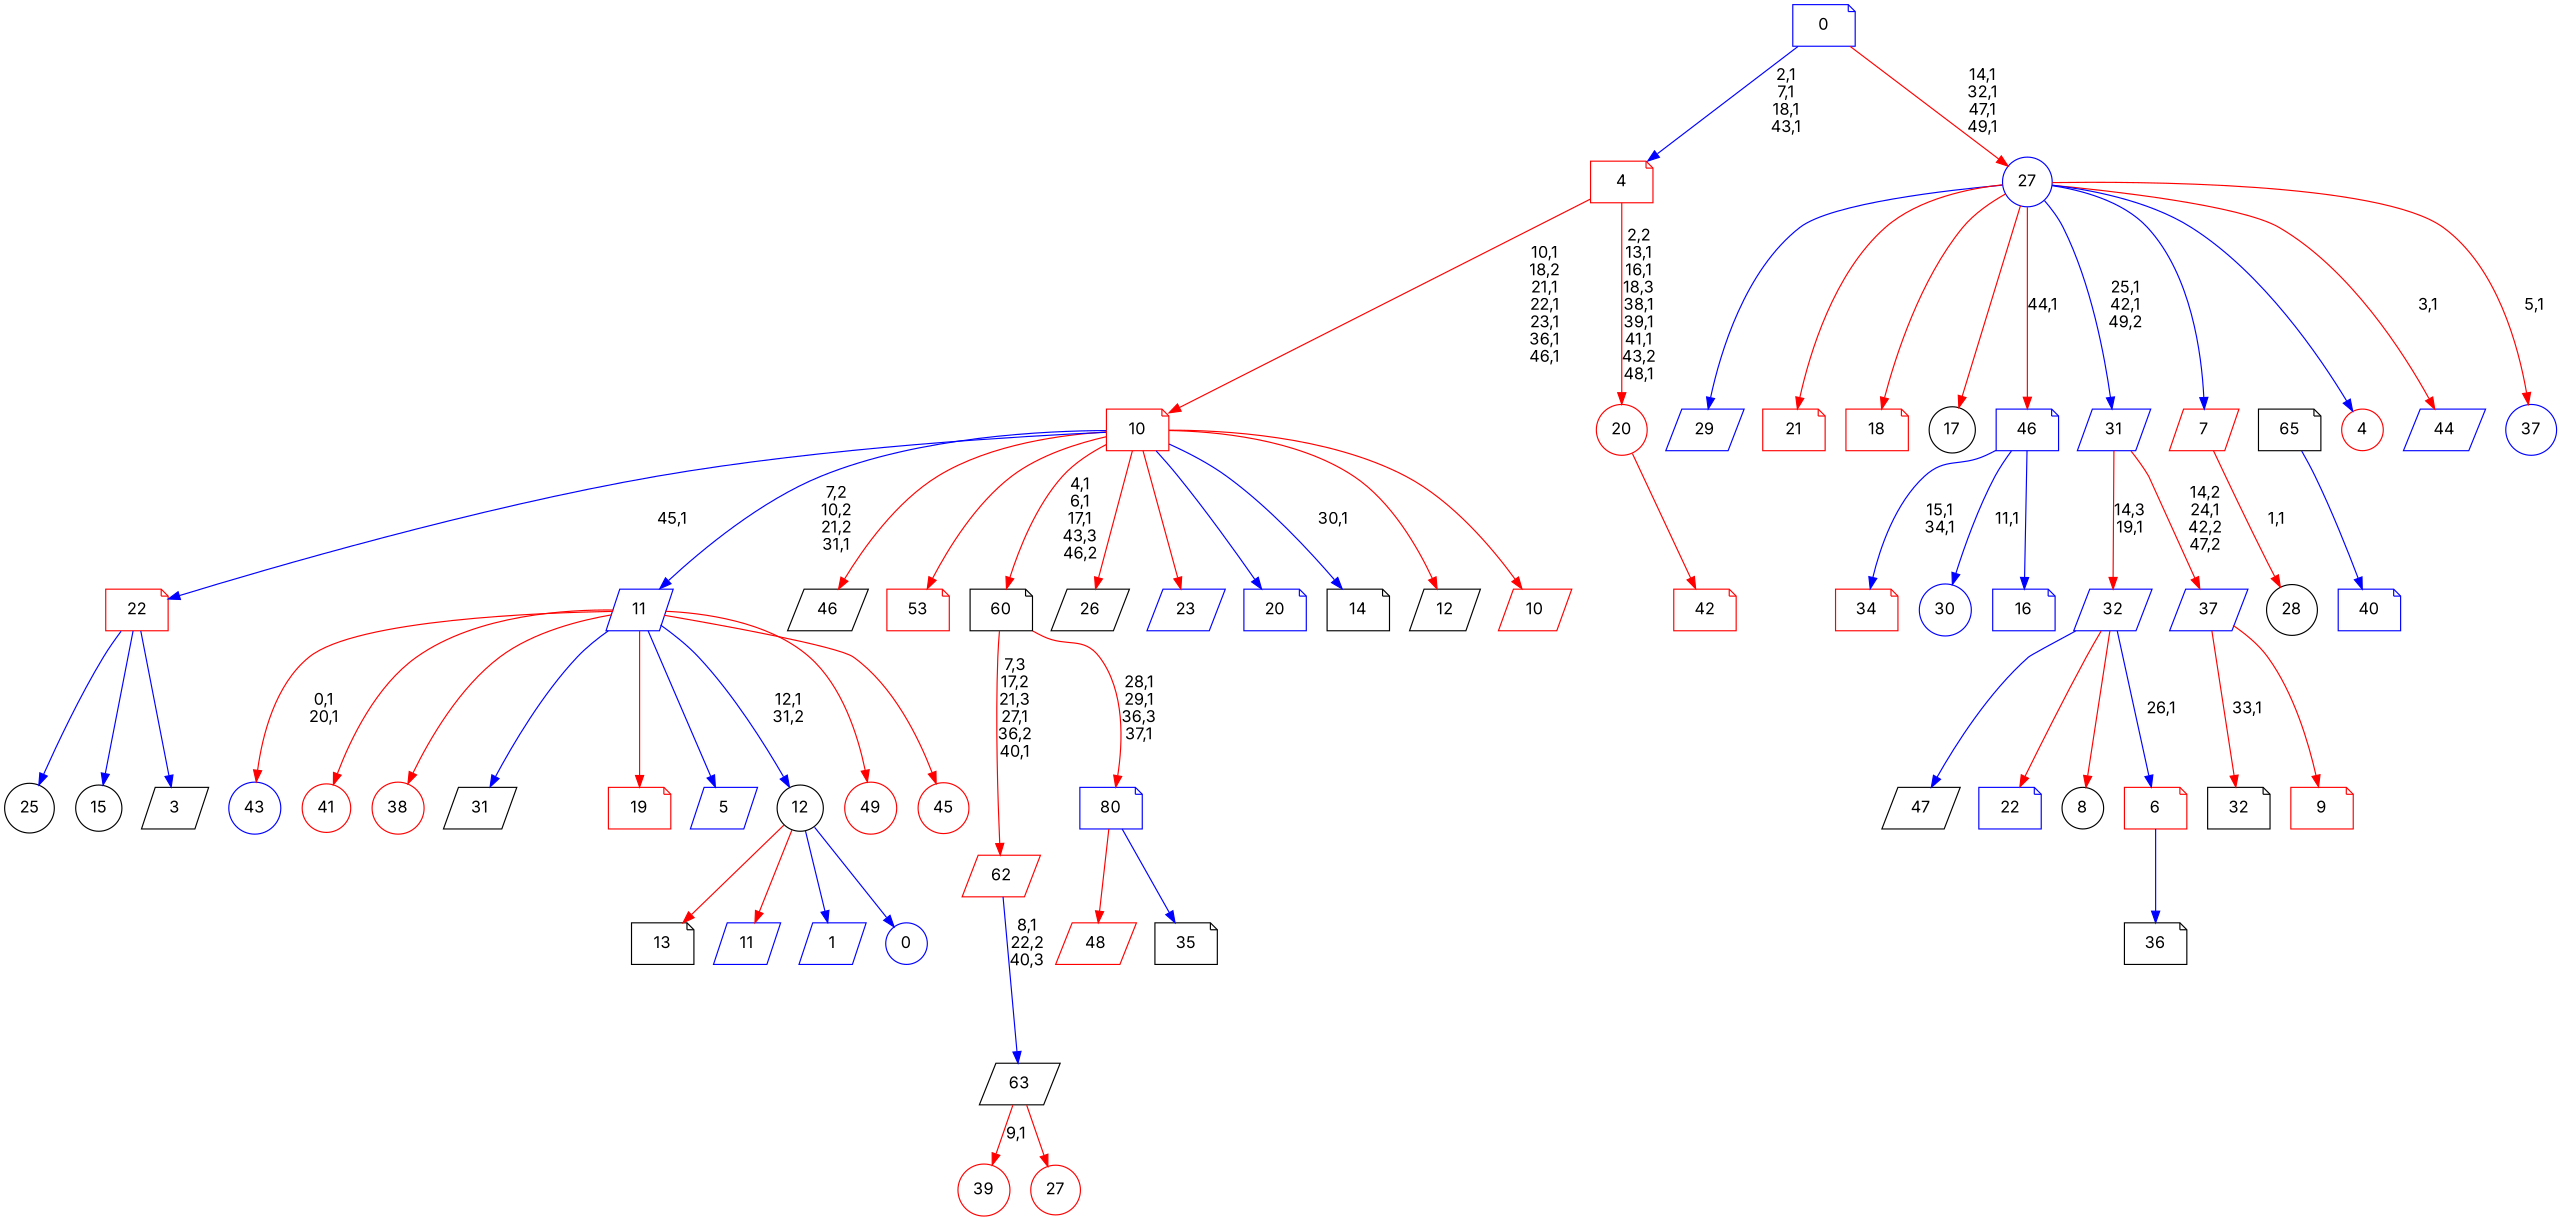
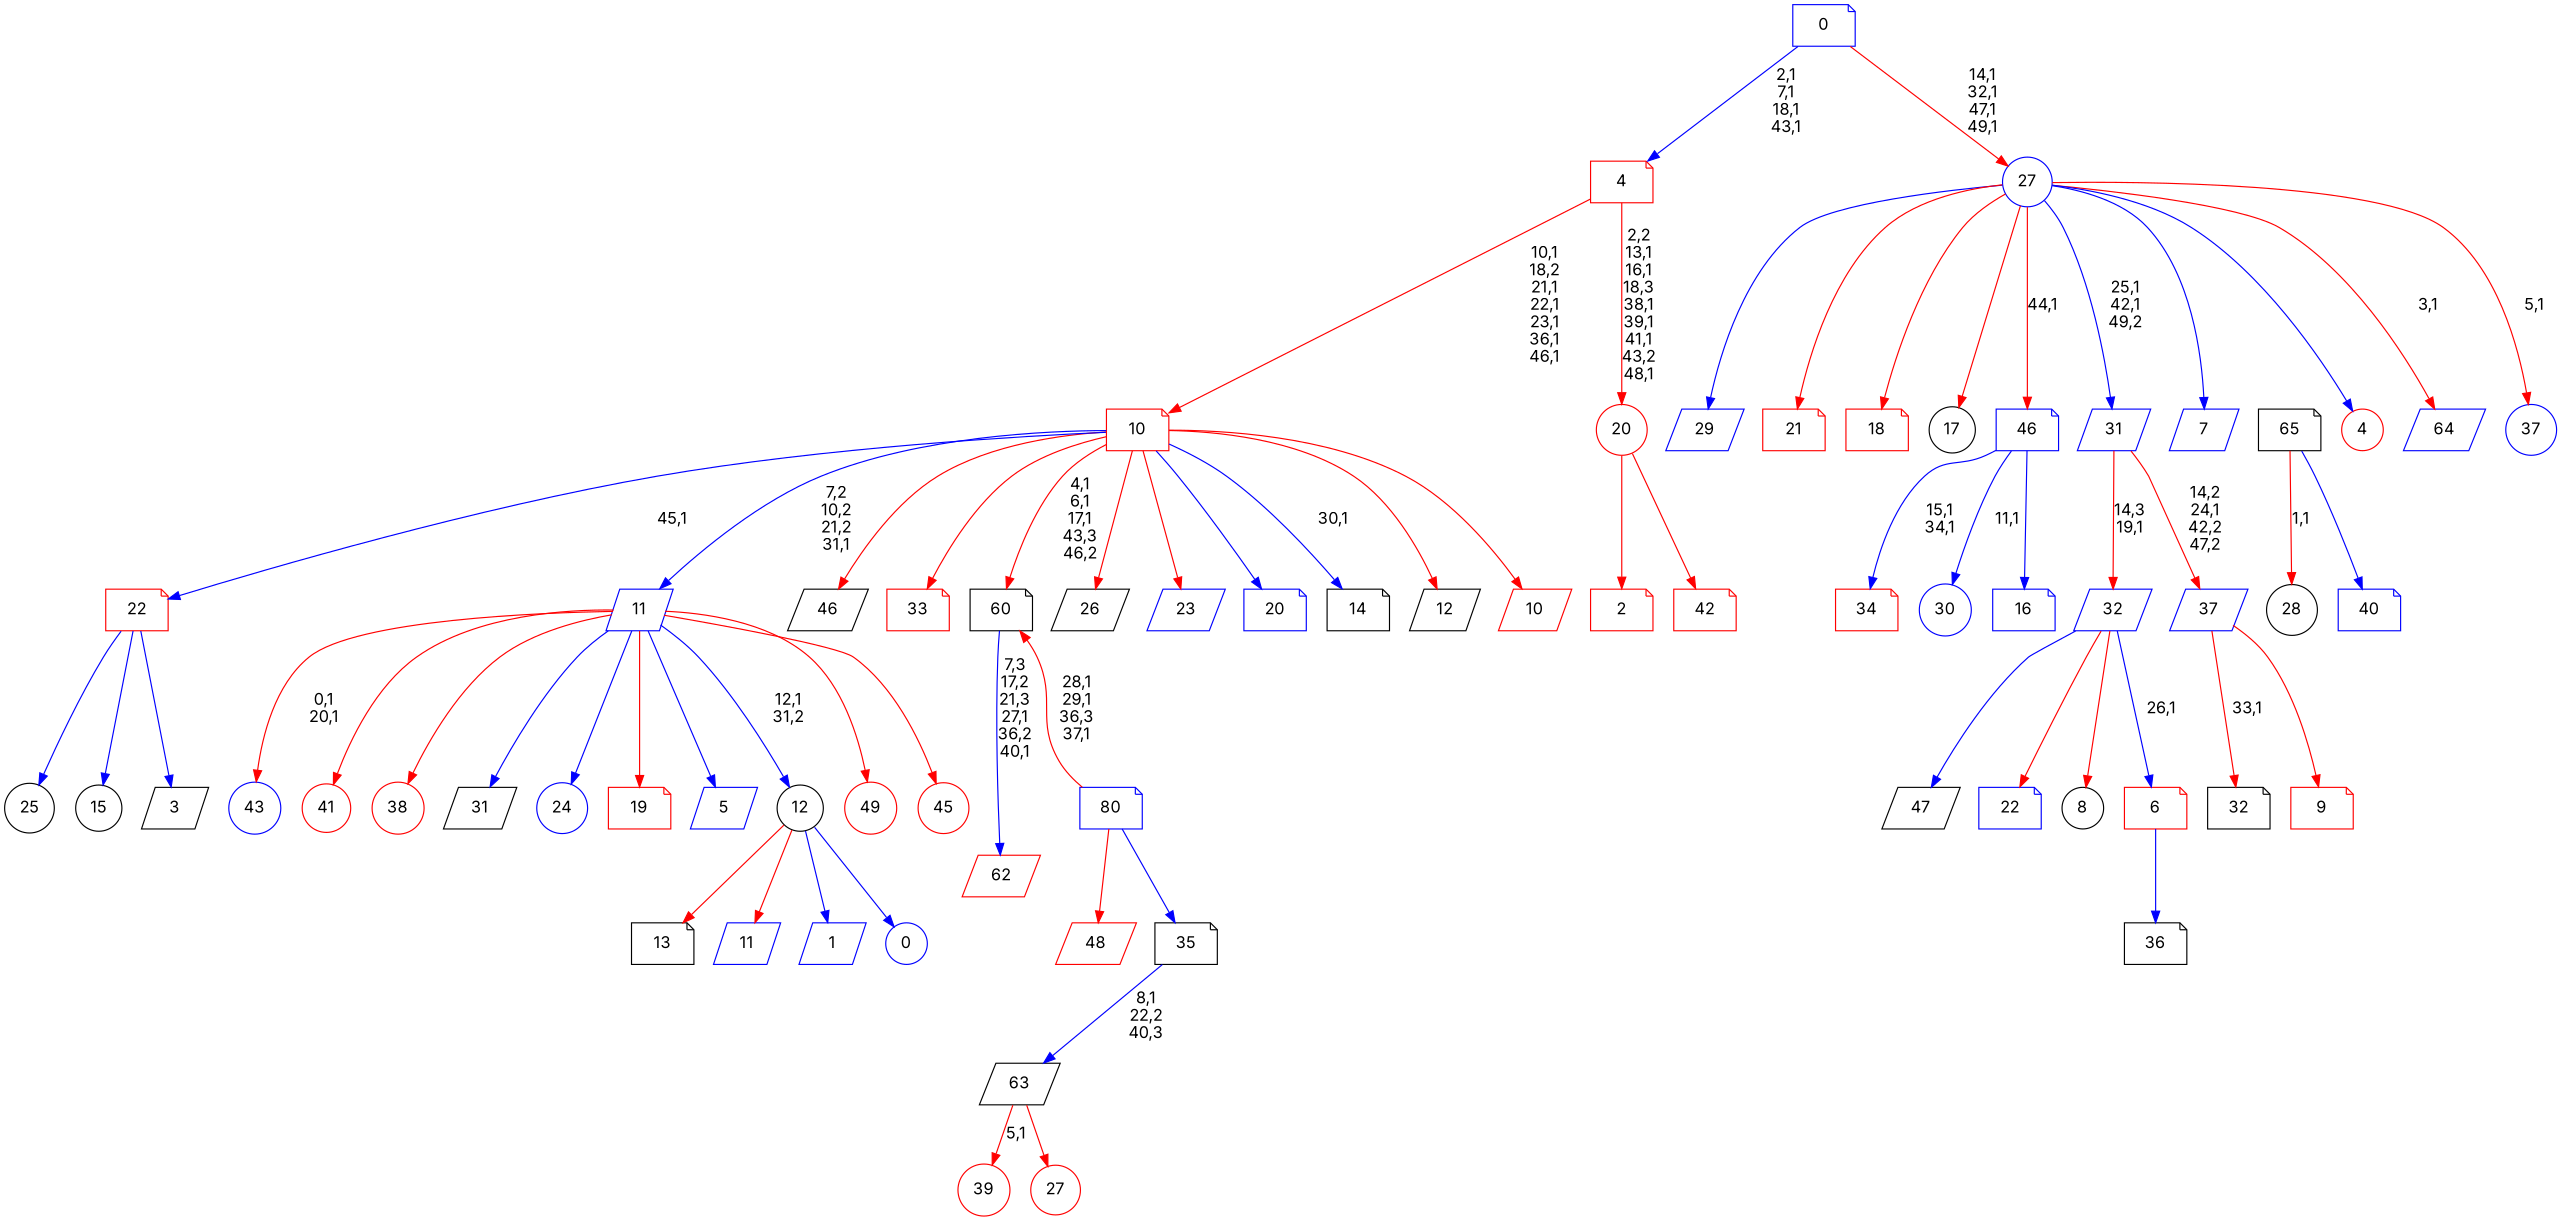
node "7": color red -> blue
node "44": label "44" -> "64"
edge "7" -> "28": now "65" -> "28"
node "53": label "53" -> "33"
node "2": added
edge "60" -> "80": reversed
edge "60" -> "62": color red -> blue
node "24": added
edge "62" -> "63": now "35" -> "63"
edge "63" -> "39": label "9,1" -> "5,1"
